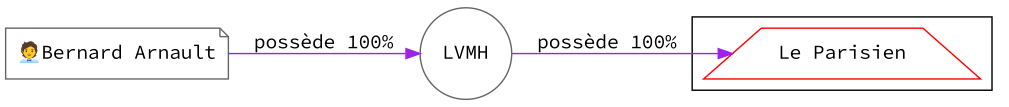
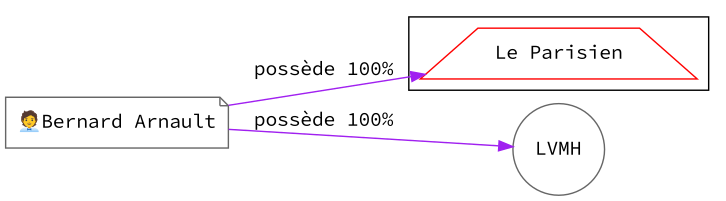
edge "LVMH" -> "Le Parisien": now "🧑‍💼Bernard Arnault" -> "Le Parisien"
